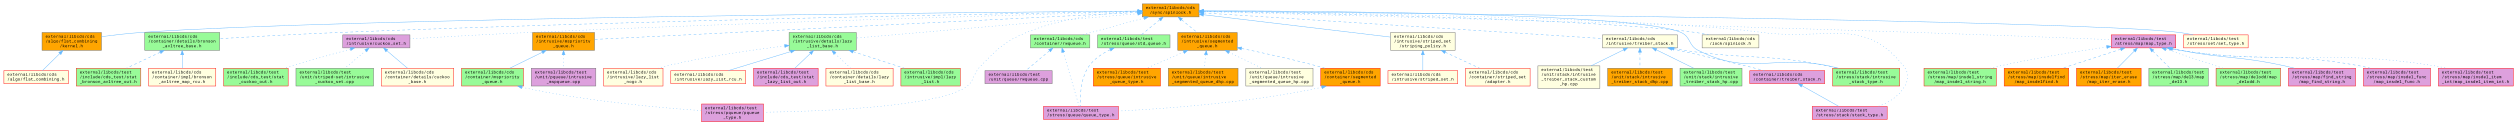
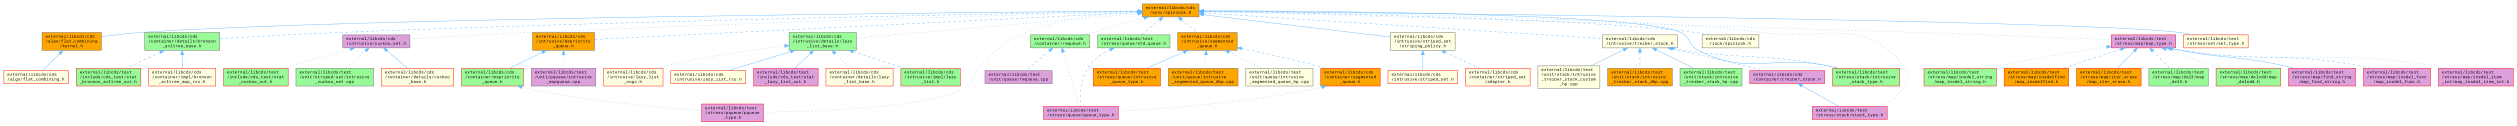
edge "external/libcds/test /stress/queue/intrusive _queue_type.h" -> "external/libcds/cds /intrusive/segmented _queue.h": style dotted -> solid
